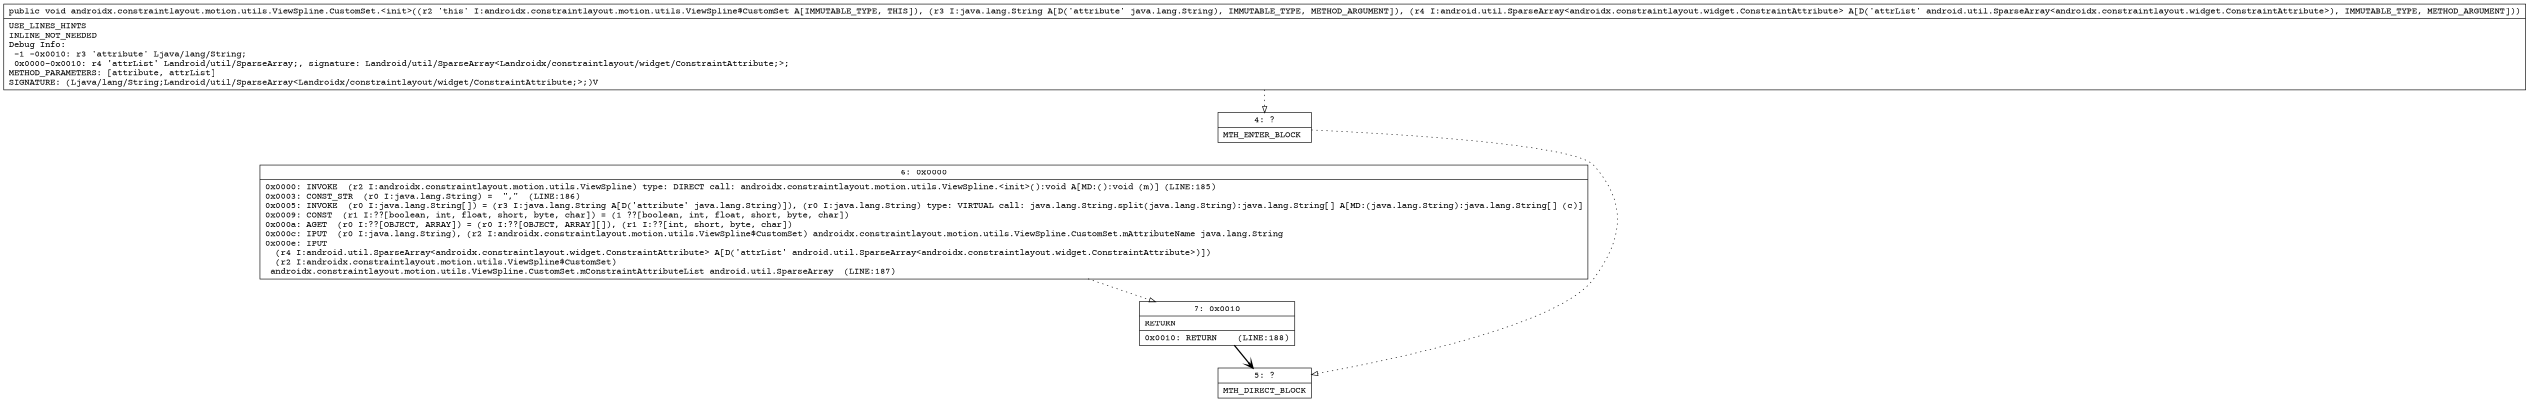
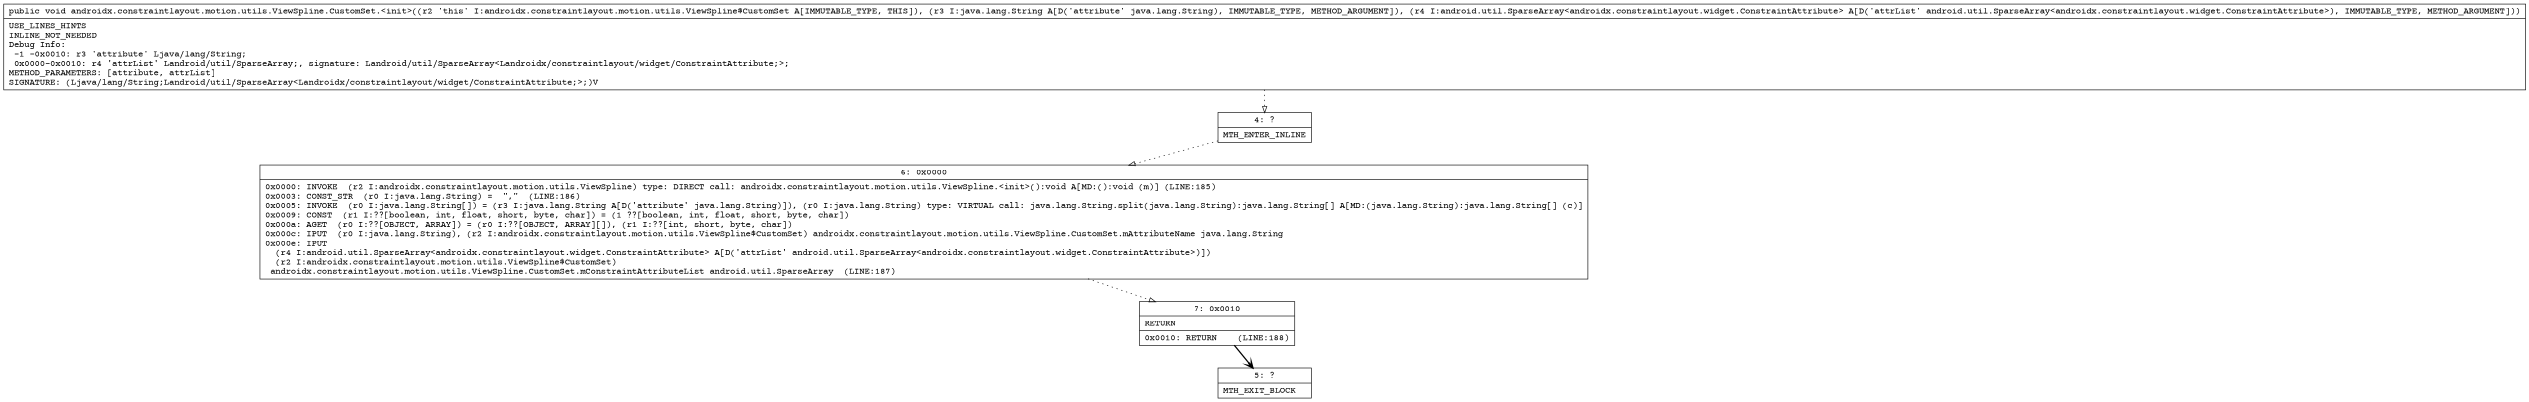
node "4: ?": text "MTH_ENTER_BLOCK" -> "MTH_ENTER_INLINE"
edge "4: ?" -> "5: ?": now "4: ?" -> "6: 0x0000"
node "5: ?": text "MTH_DIRECT_BLOCK" -> "MTH_EXIT_BLOCK"
